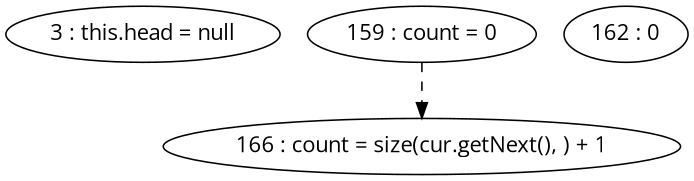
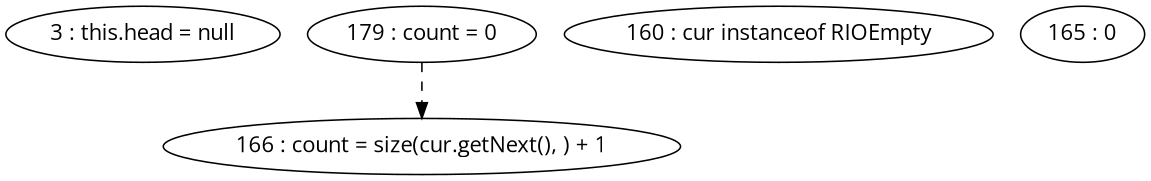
node "159 : count = 0": label "159 : count = 0" -> "179 : count = 0"
node "162 : 0": label "162 : 0" -> "165 : 0"
node "160 : cur instanceof RIOEmpty": added
